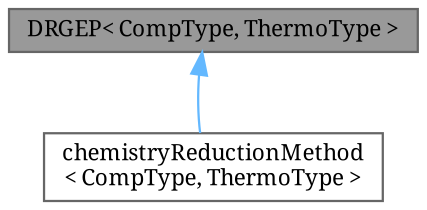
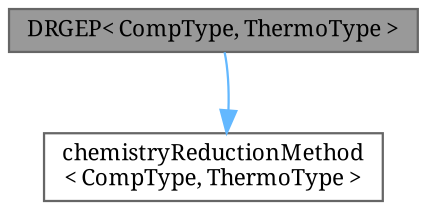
edge "chemistryReductionMethod < CompType, ThermoType >" -> "DRGEP< CompType, ThermoType >": reversed
